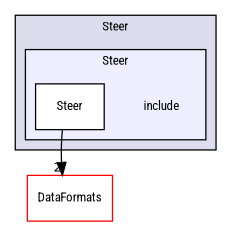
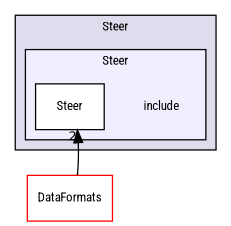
edge "Steer" -> "DataFormats": reversed
